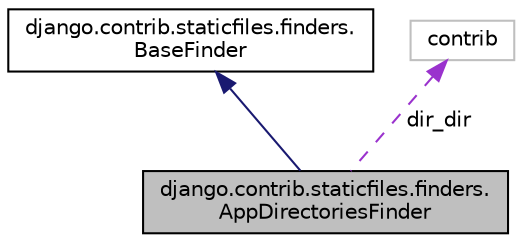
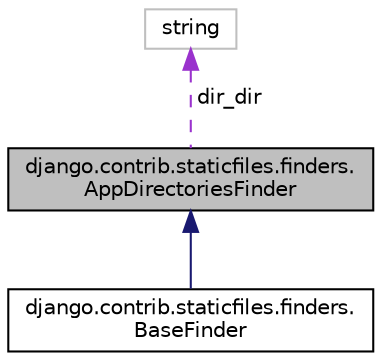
node "contrib": label "contrib" -> "string"
edge "django.contrib.staticfiles.finders. AppDirectoriesFinder" -> "django.contrib.staticfiles.finders. BaseFinder": reversed
